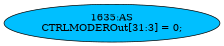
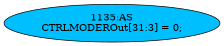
node "1635:AS CTRLMODEROut[31:3] = 0;": label "1635:AS CTRLMODEROut[31:3] = 0;" -> "1135:AS CTRLMODEROut[31:3] = 0;"
